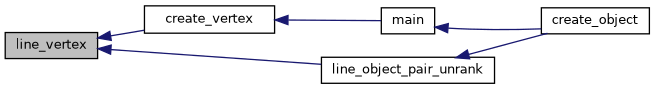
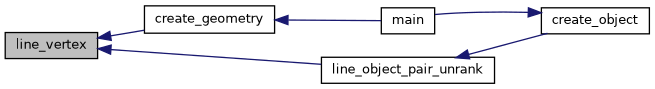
node "create_vertex": label "create_vertex" -> "create_geometry"
edge "create_object" -> "main": reversed
